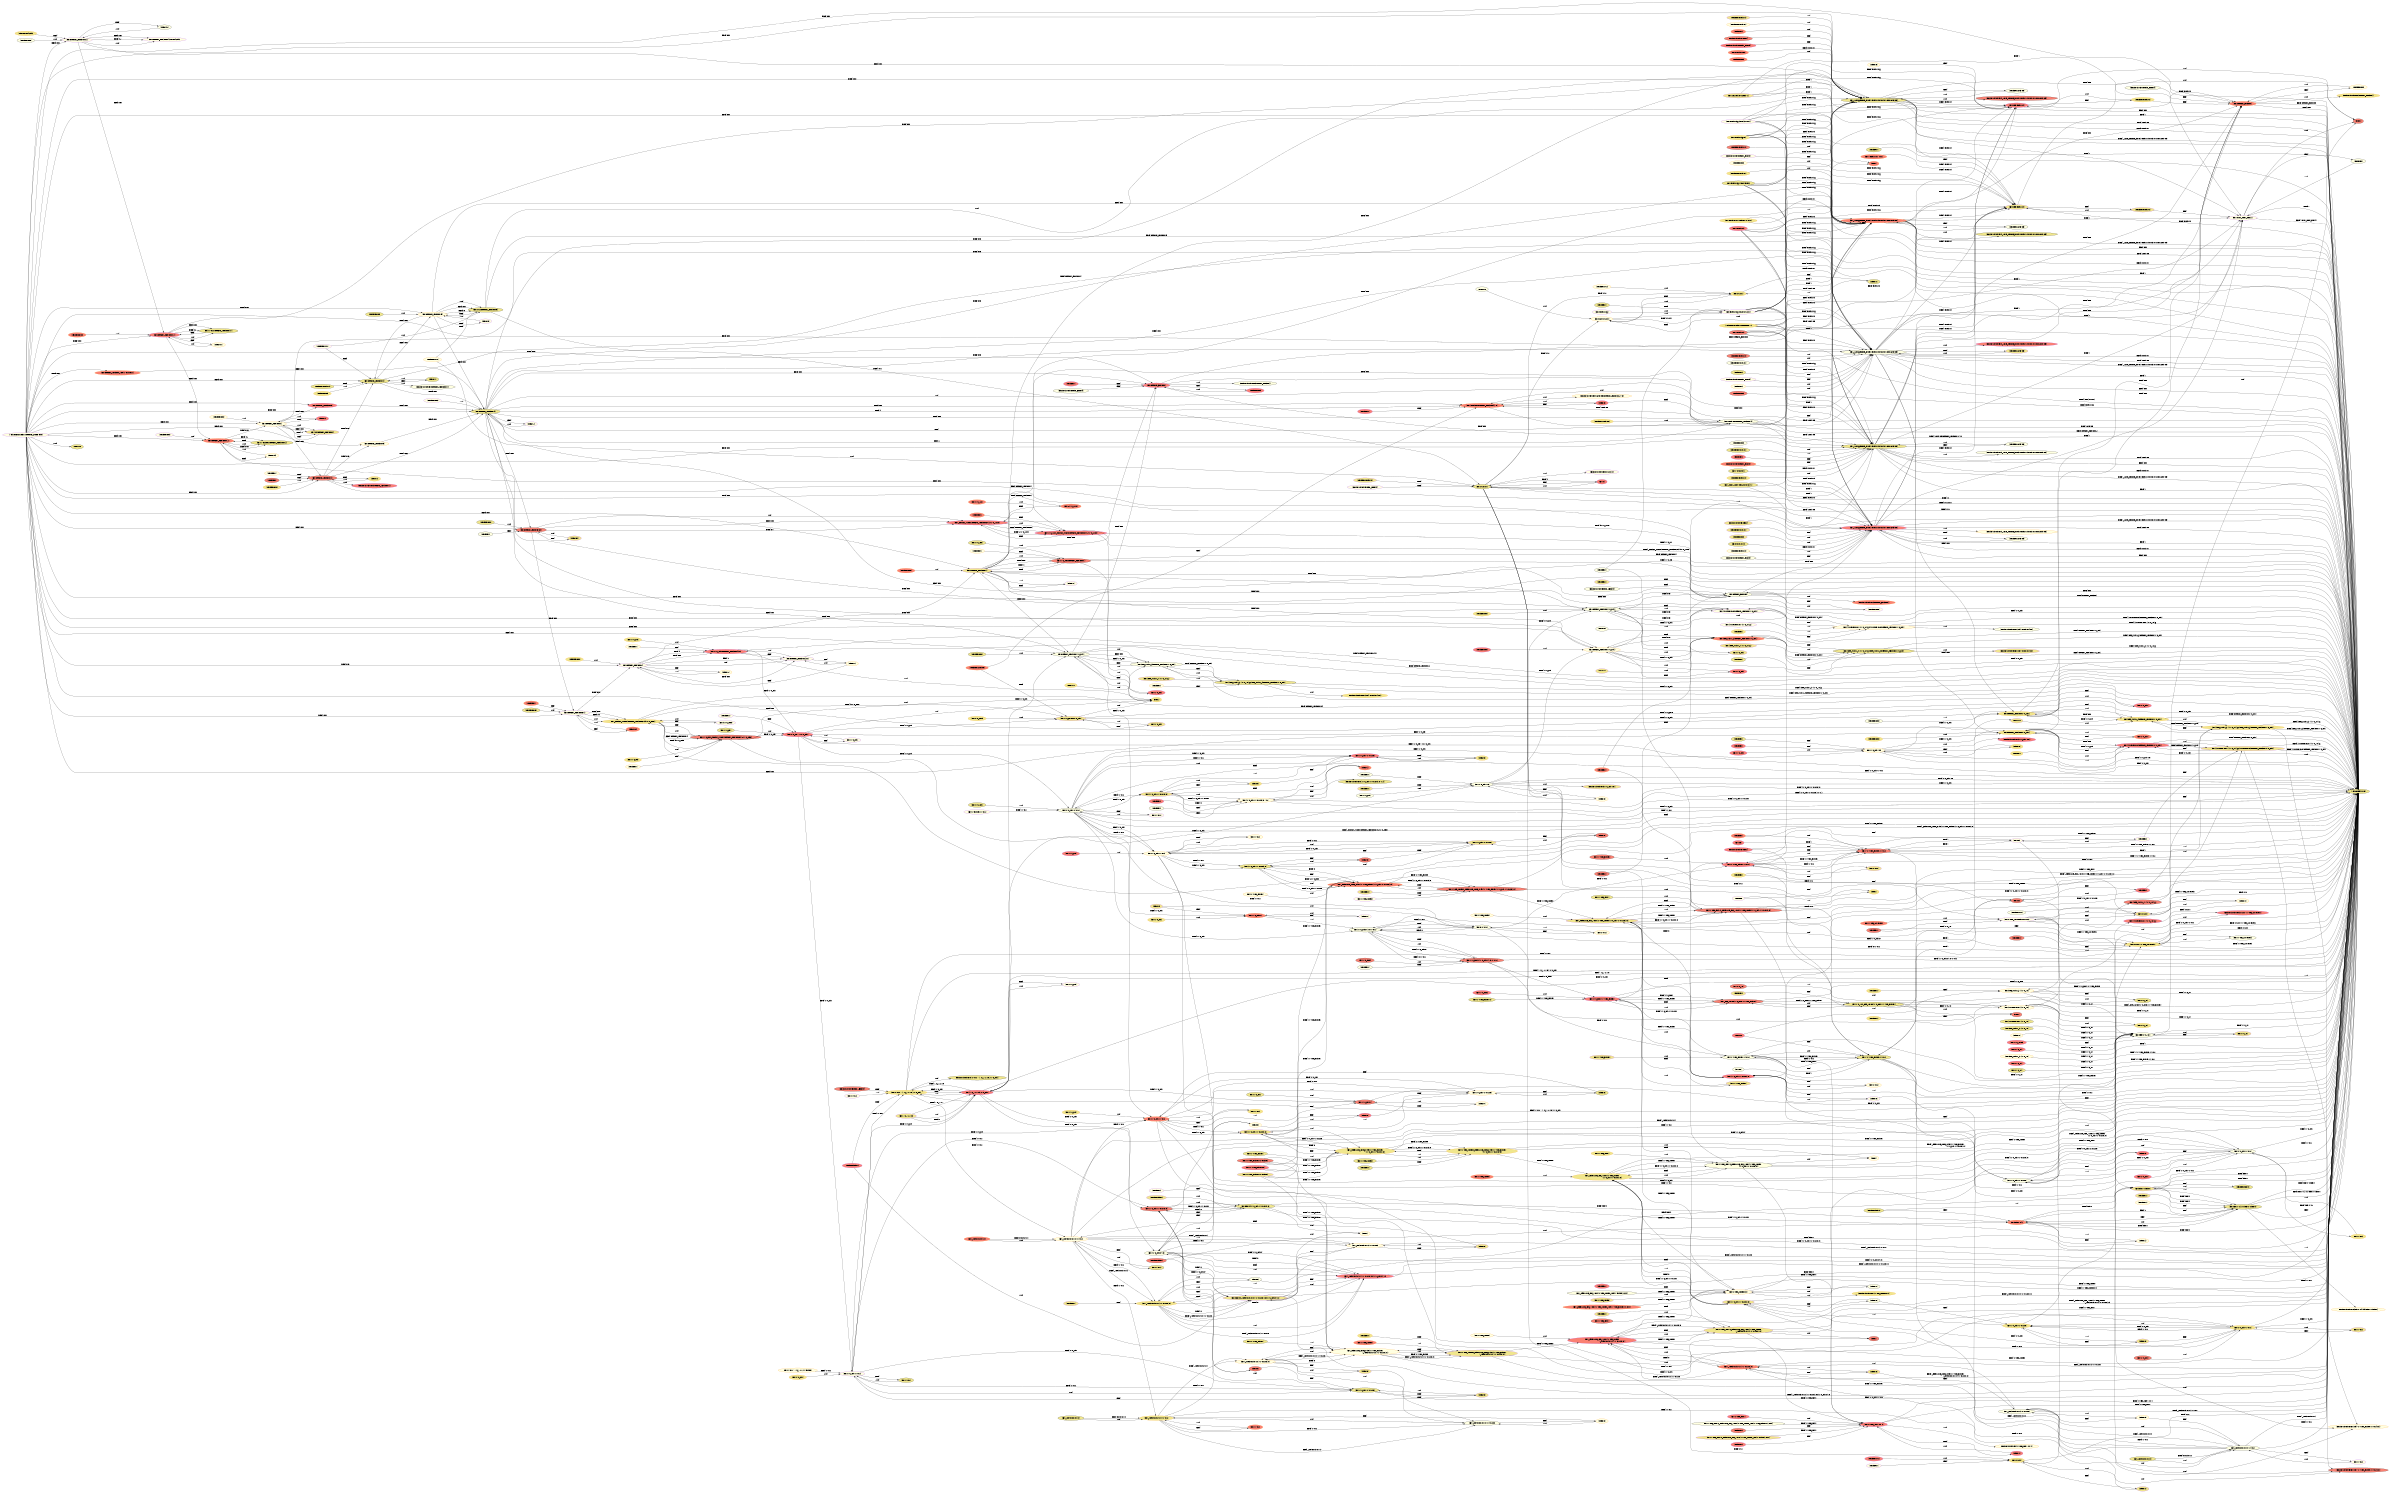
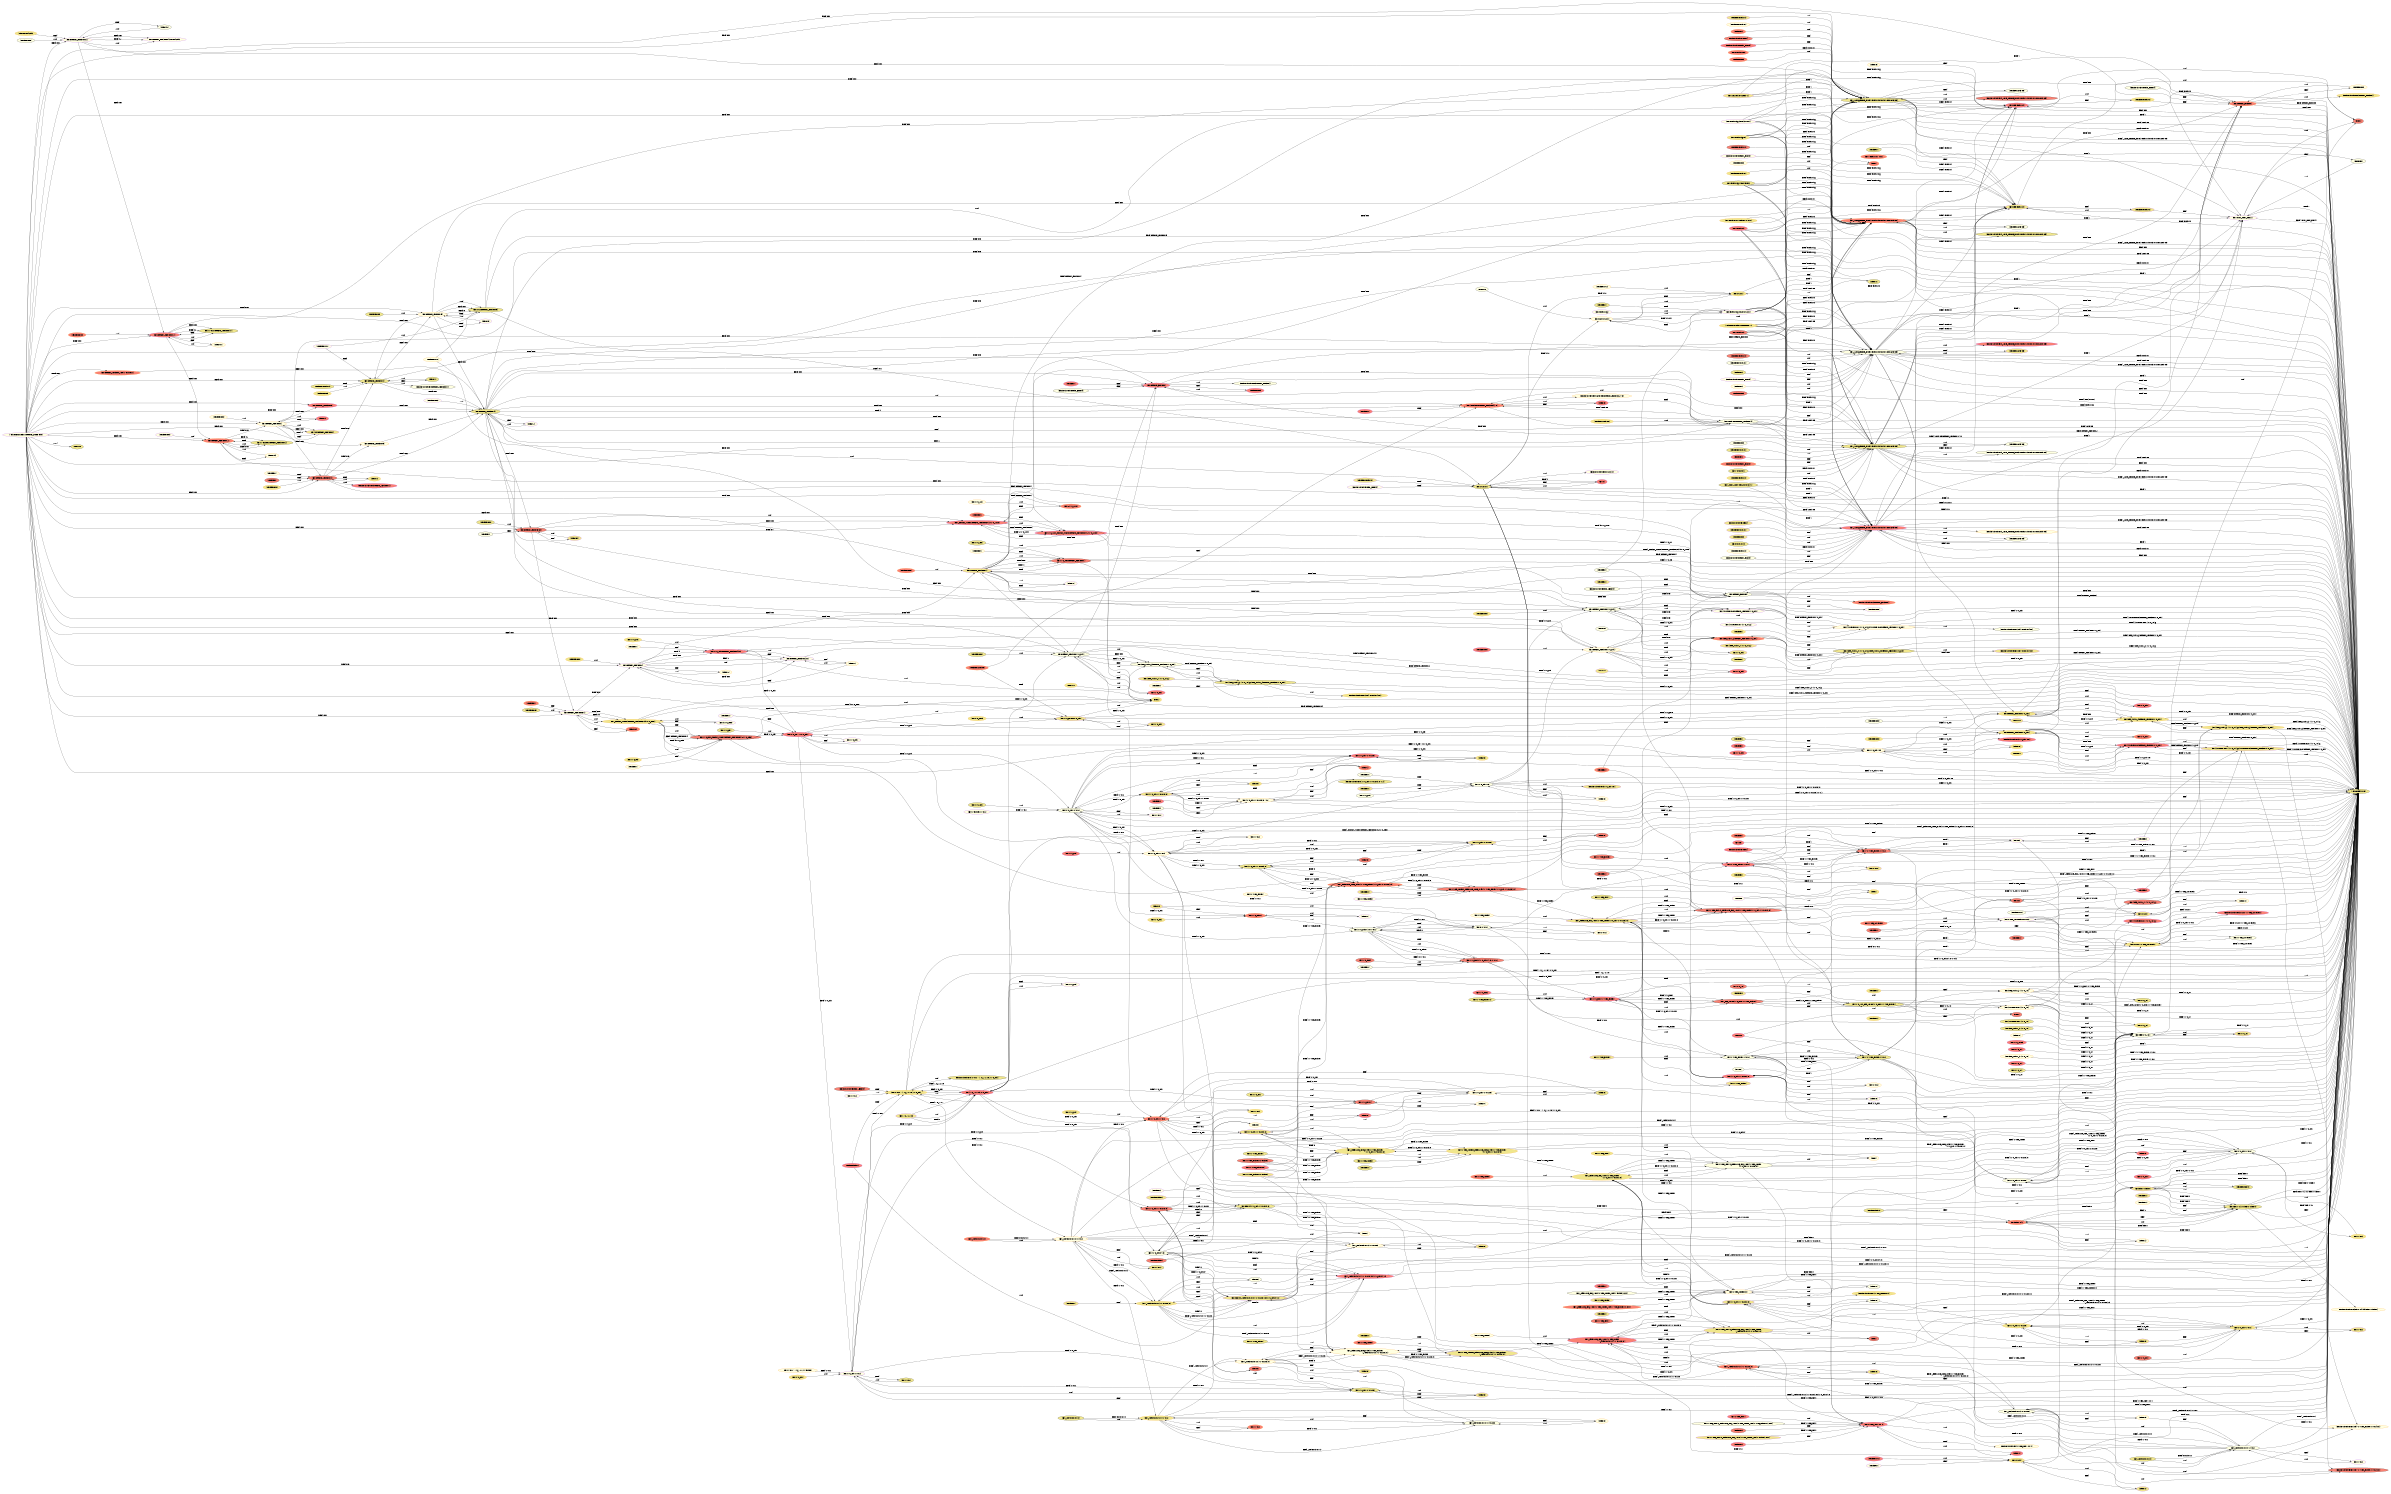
edge "(MethodParameterIn,oggpack_buffer *opb)" -> "1000128": label "AST: " -> "MAX: "
node "(Call,s->q_min)": fillcolor salmon -> lightyellow
